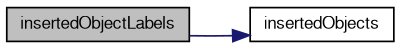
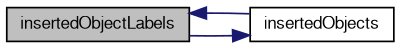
edge "insertedObjects" -> "insertedObjectLabels": added
